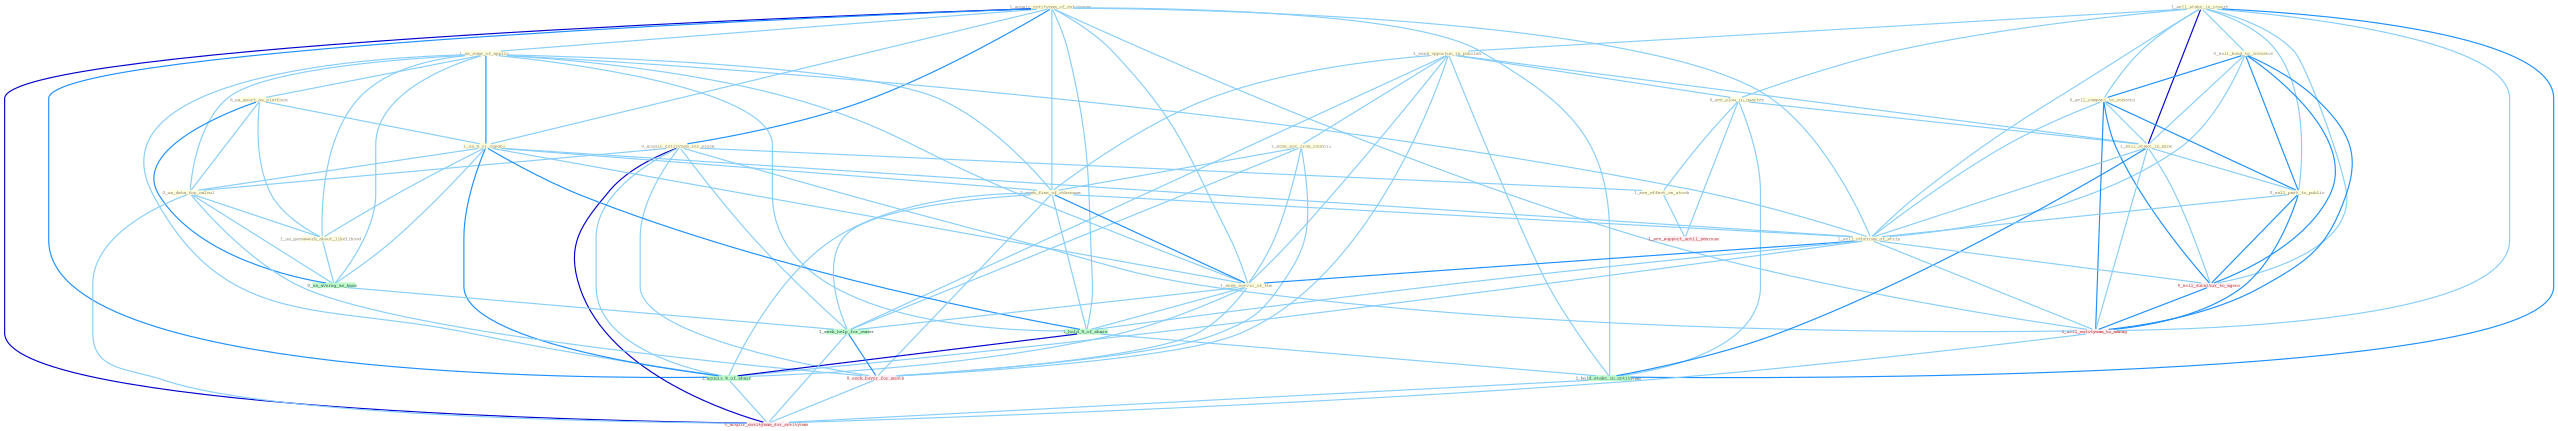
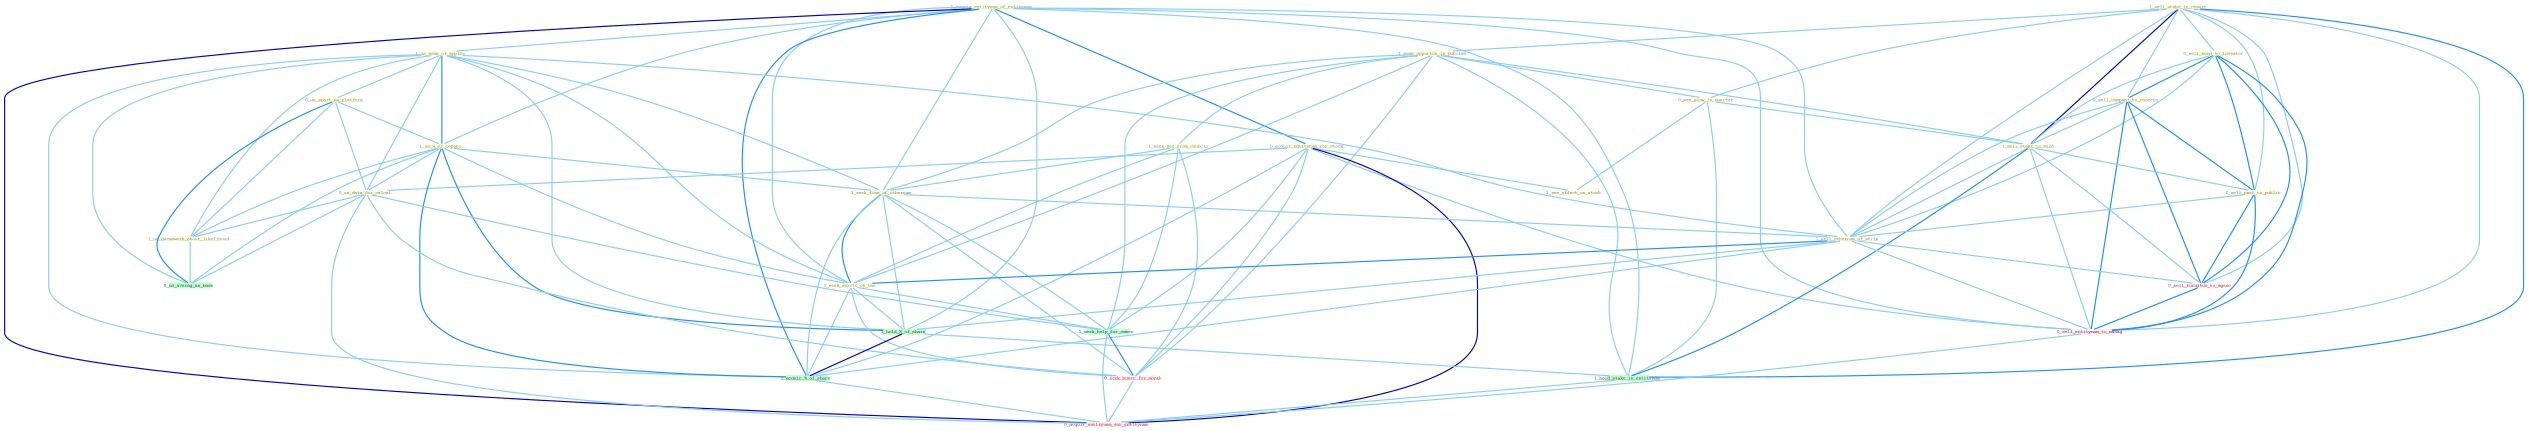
edge "1_us_%_of_capabl" -- "1_sell_othernum_of_strip": removed
node "1_see_support_until_yearnum": removed
edge "0_us_averag_as_base" -- "1_seek_help_for_owner": now "0_us_data_for_calcul" -- "1_seek_help_for_owner"
